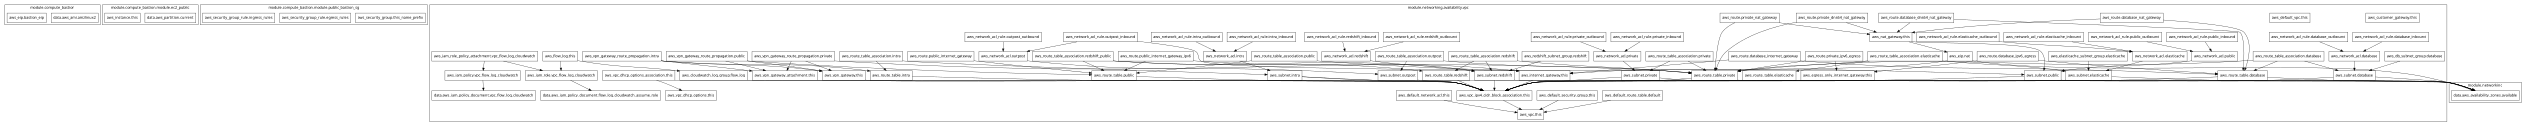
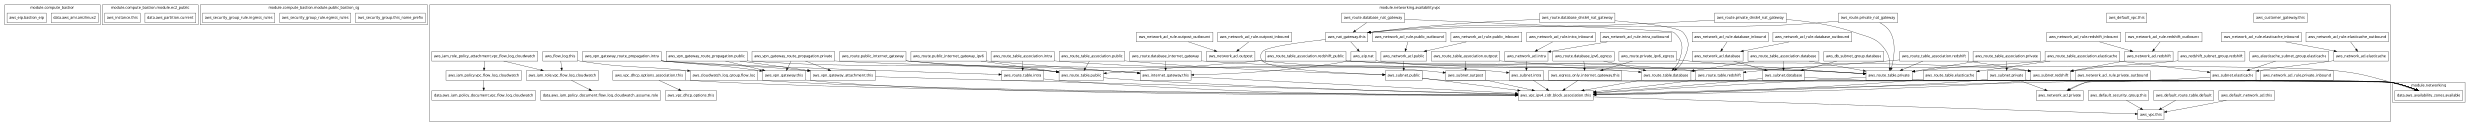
edge "aws_network_acl.private" -> "aws_subnet.private": reversed
edge "aws_network_acl_rule.outpost_inbound" -> "aws_internet_gateway.this": now "aws_route.public_internet_gateway" -> "aws_internet_gateway.this"
